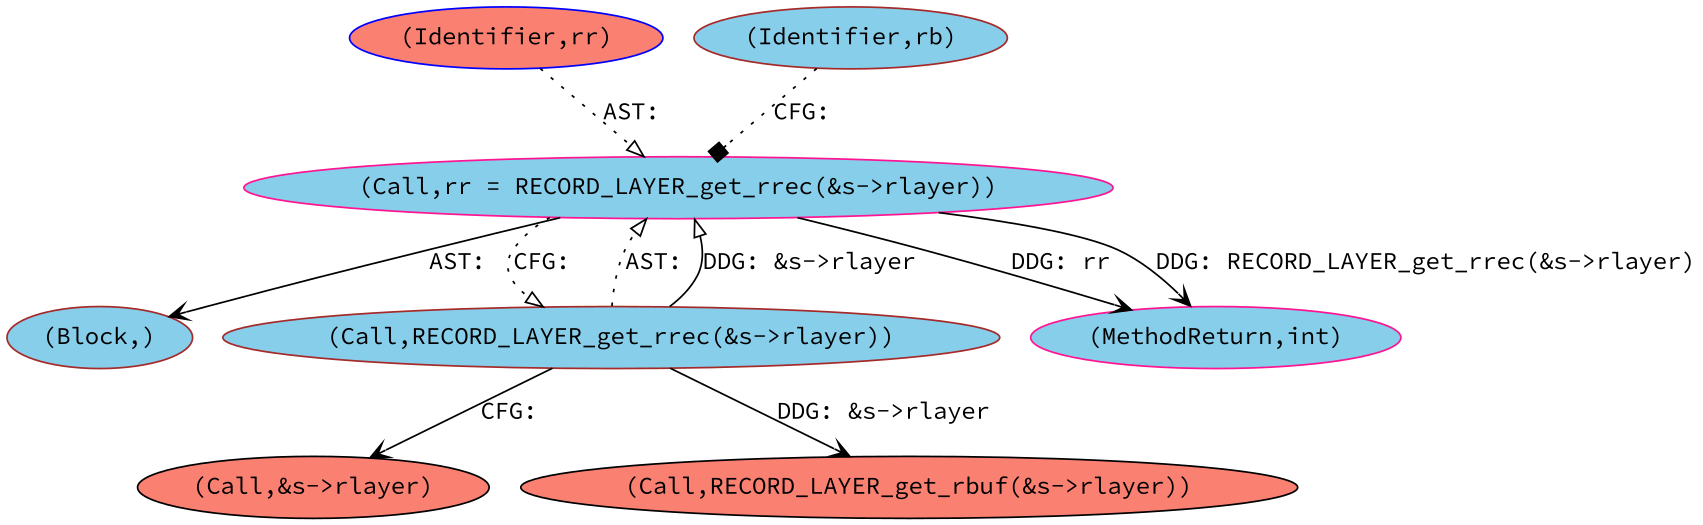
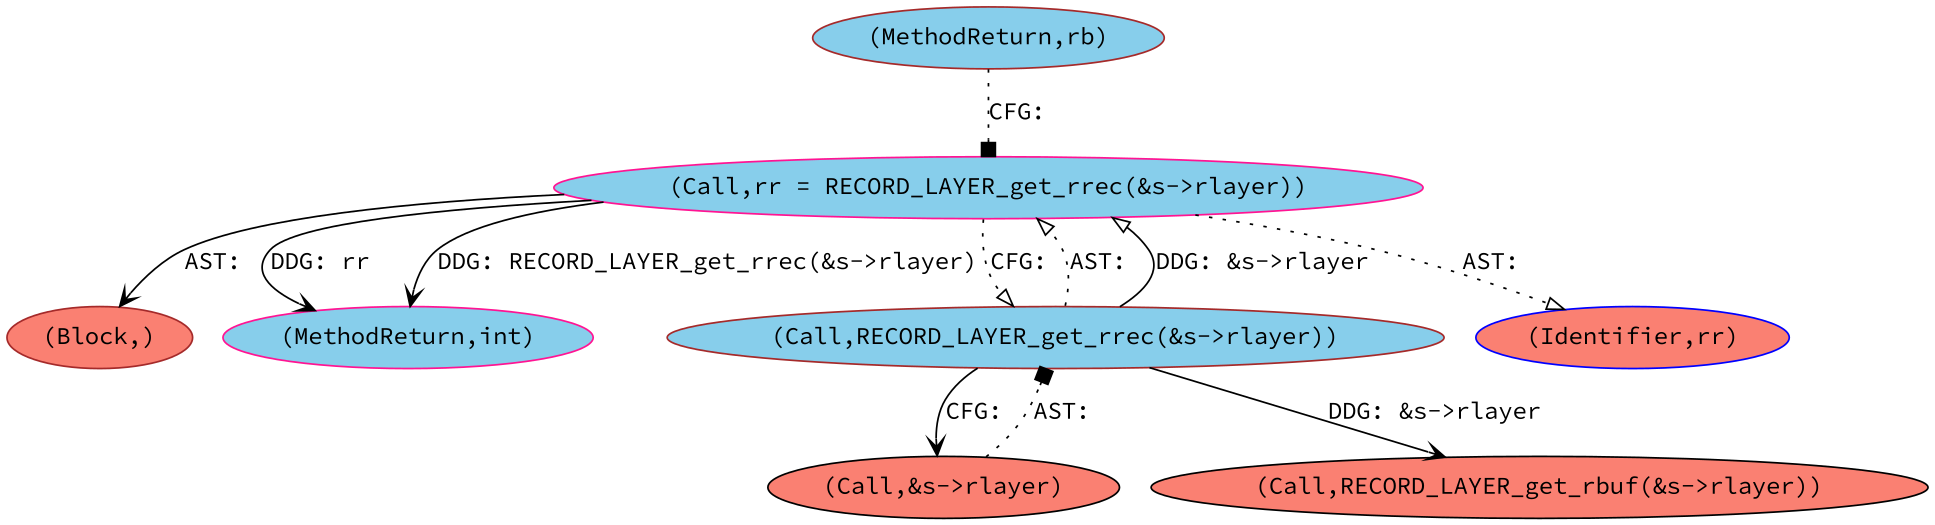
node "(Identifier,rb)": label "(Identifier,rb)" -> "(MethodReturn,rb)"
edge "(Identifier,rr)" -> "(Call,rr = RECORD_LAYER_get_rrec(&s->rlayer))": reversed
node "(Block,)": fillcolor skyblue -> salmon
edge "(Call,&s->rlayer)" -> "(Call,RECORD_LAYER_get_rrec(&s->rlayer))": added, label "AST:"
